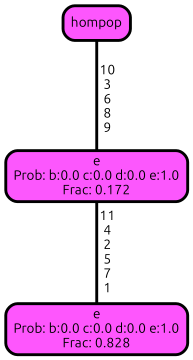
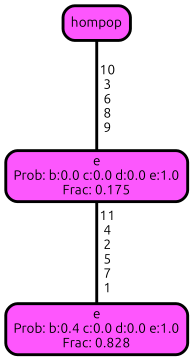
node "e Prob: b:0.0 c:0.0 d:0.0 e:1.0 Frac: 0.172": label "e Prob: b:0.0 c:0.0 d:0.0 e:1.0 Frac: 0.172" -> "e Prob: b:0.0 c:0.0 d:0.0 e:1.0 Frac: 0.175"
node "e Prob: b:0.0 c:0.0 d:0.0 e:1.0 Frac: 0.828": label "e Prob: b:0.0 c:0.0 d:0.0 e:1.0 Frac: 0.828" -> "e Prob: b:0.4 c:0.0 d:0.0 e:1.0 Frac: 0.828"
